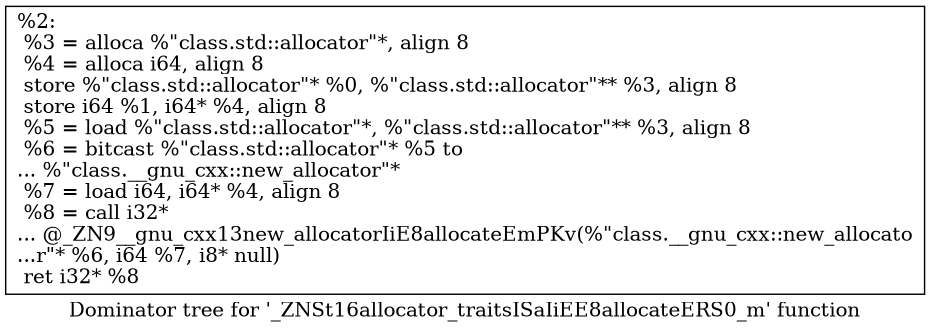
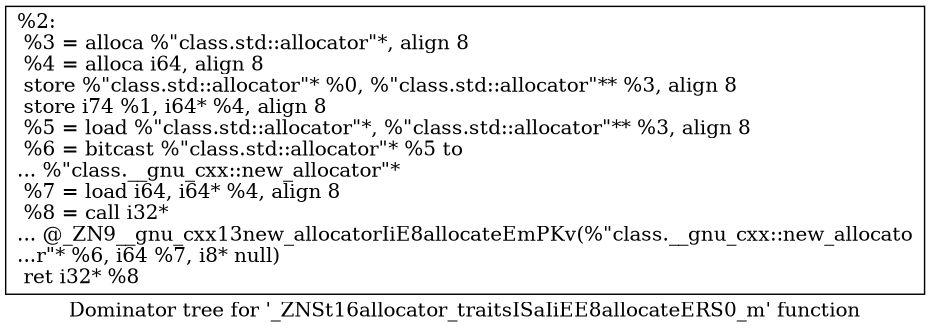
node "%2:": text "store i64 %1, i64* %4, align 8" -> "store i74 %1, i64* %4, align 8"
